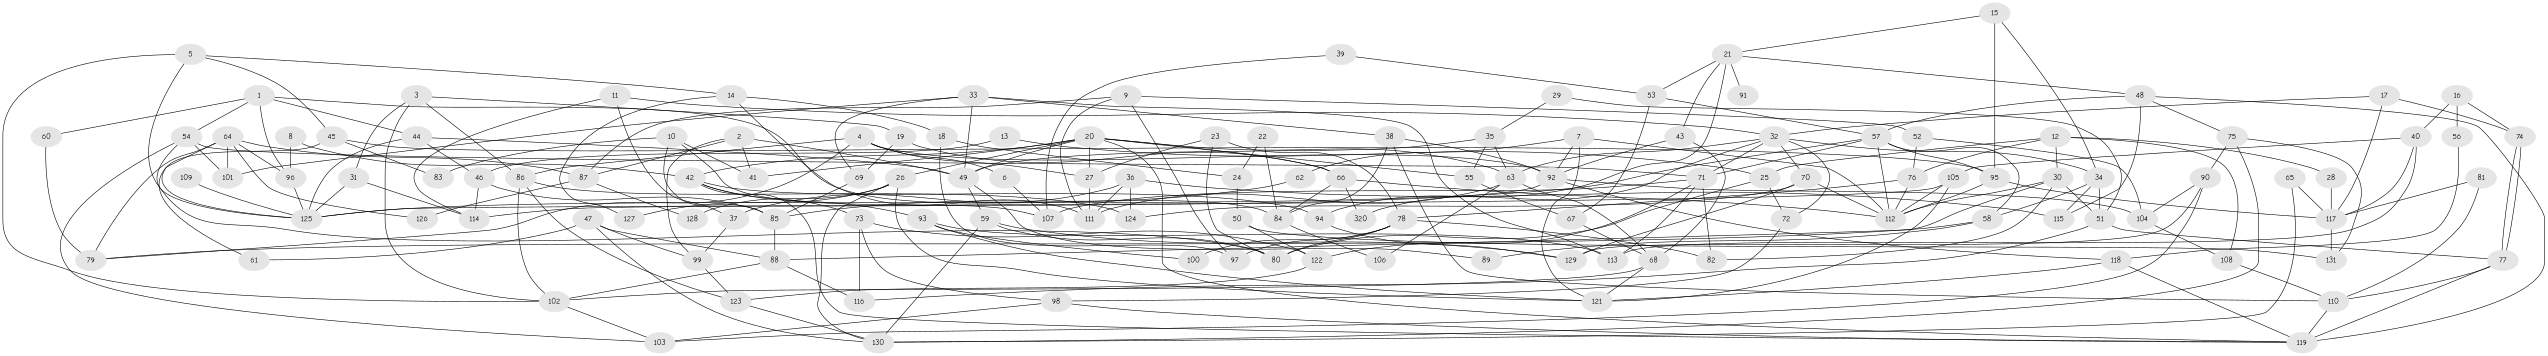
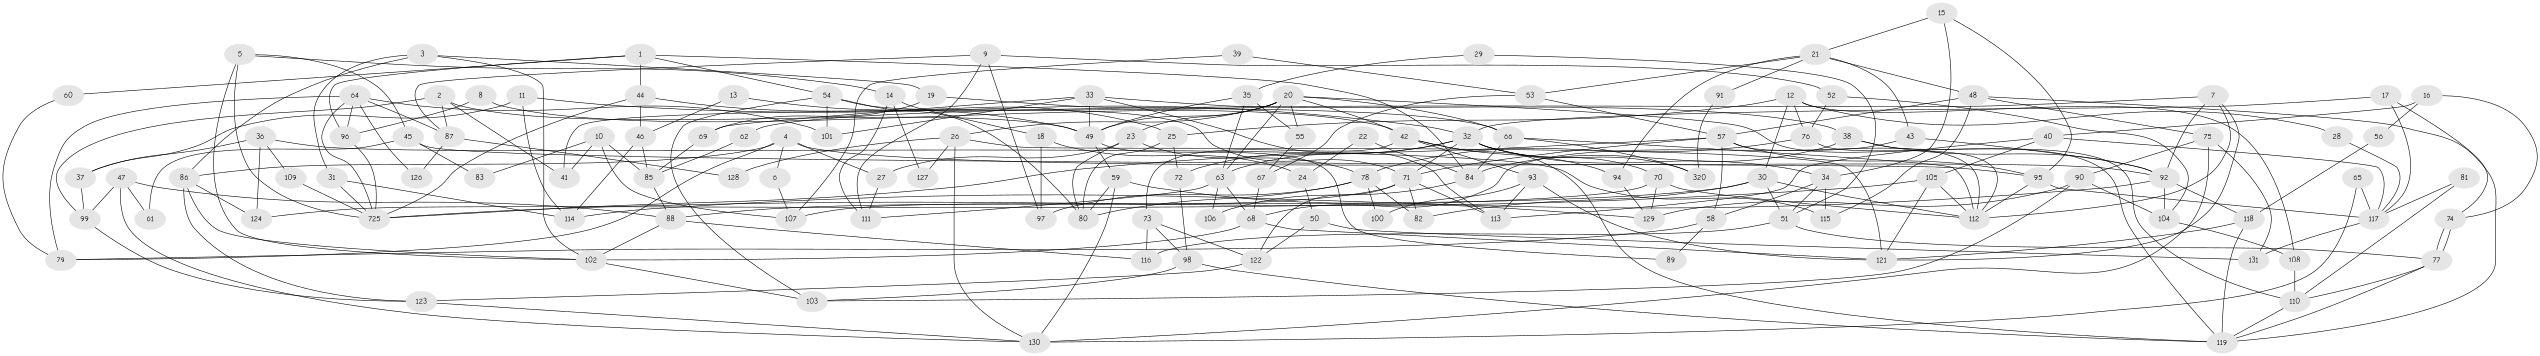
edge "91" -- "320": added
edge "20" -- "27": now "20" -- "23"
edge "36" -- "111": now "36" -- "109"
node "125": label "125" -> "725"
